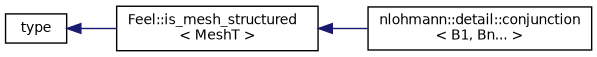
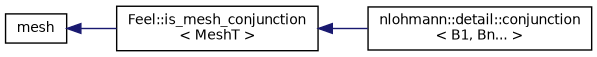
node "type": label "type" -> "mesh"
node "Feel::is_mesh_structured < MeshT >": label "Feel::is_mesh_structured < MeshT >" -> "Feel::is_mesh_conjunction < MeshT >"
